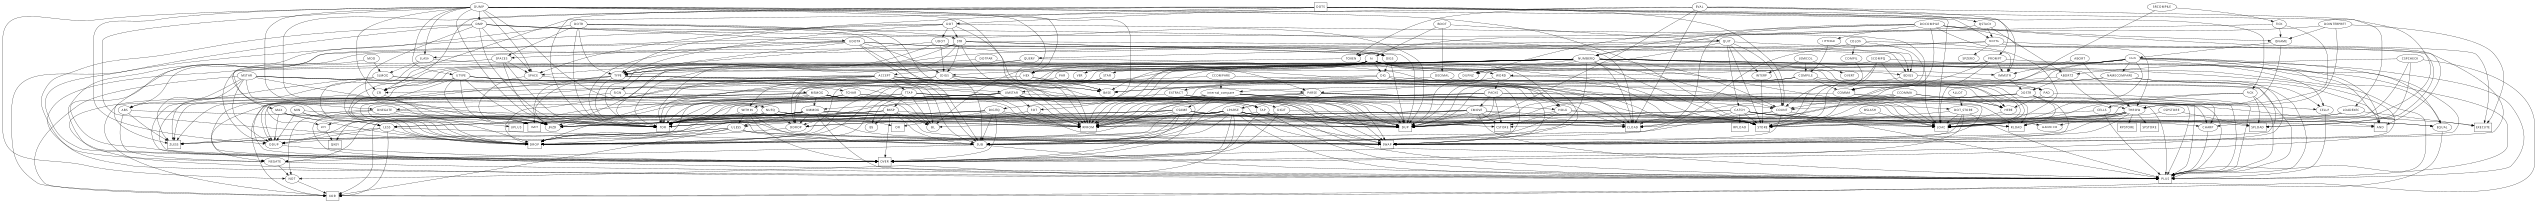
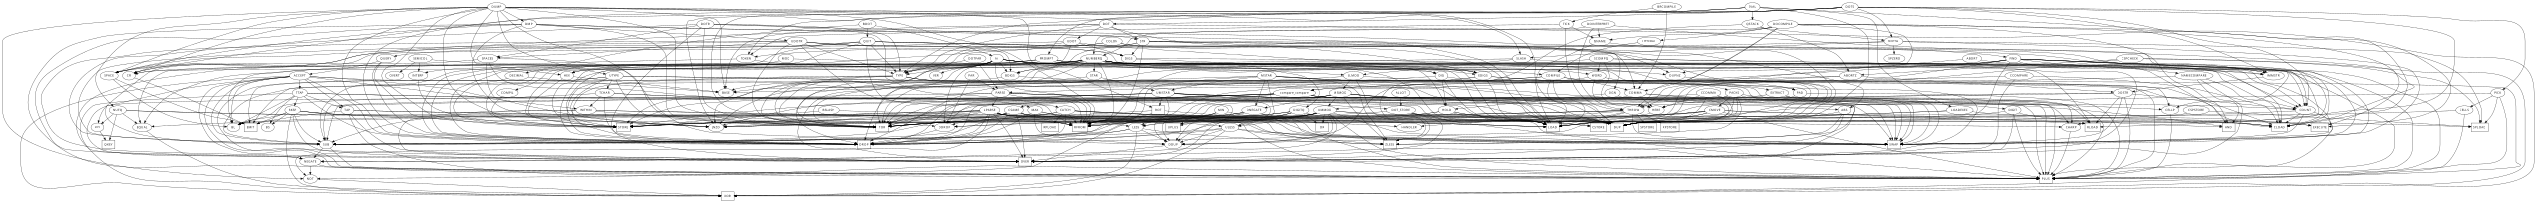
node "DOTS": shape box -> ellipse
edge "HEX" -> "CR": now "QUIT" -> "CR"
node "internal_compare": label "internal_compare" -> "compare_compare"
node "ROT": shape ellipse -> box
edge "DIGITQ" -> "RFROM": now "DIGITQ" -> "DDUP"
